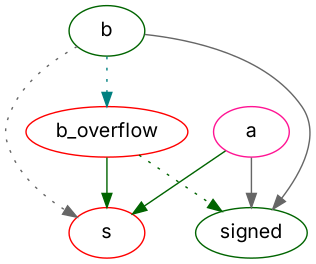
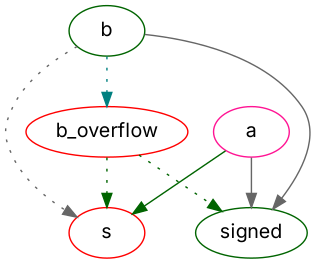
edge "b_overflow" -> "s": style solid -> dotted
